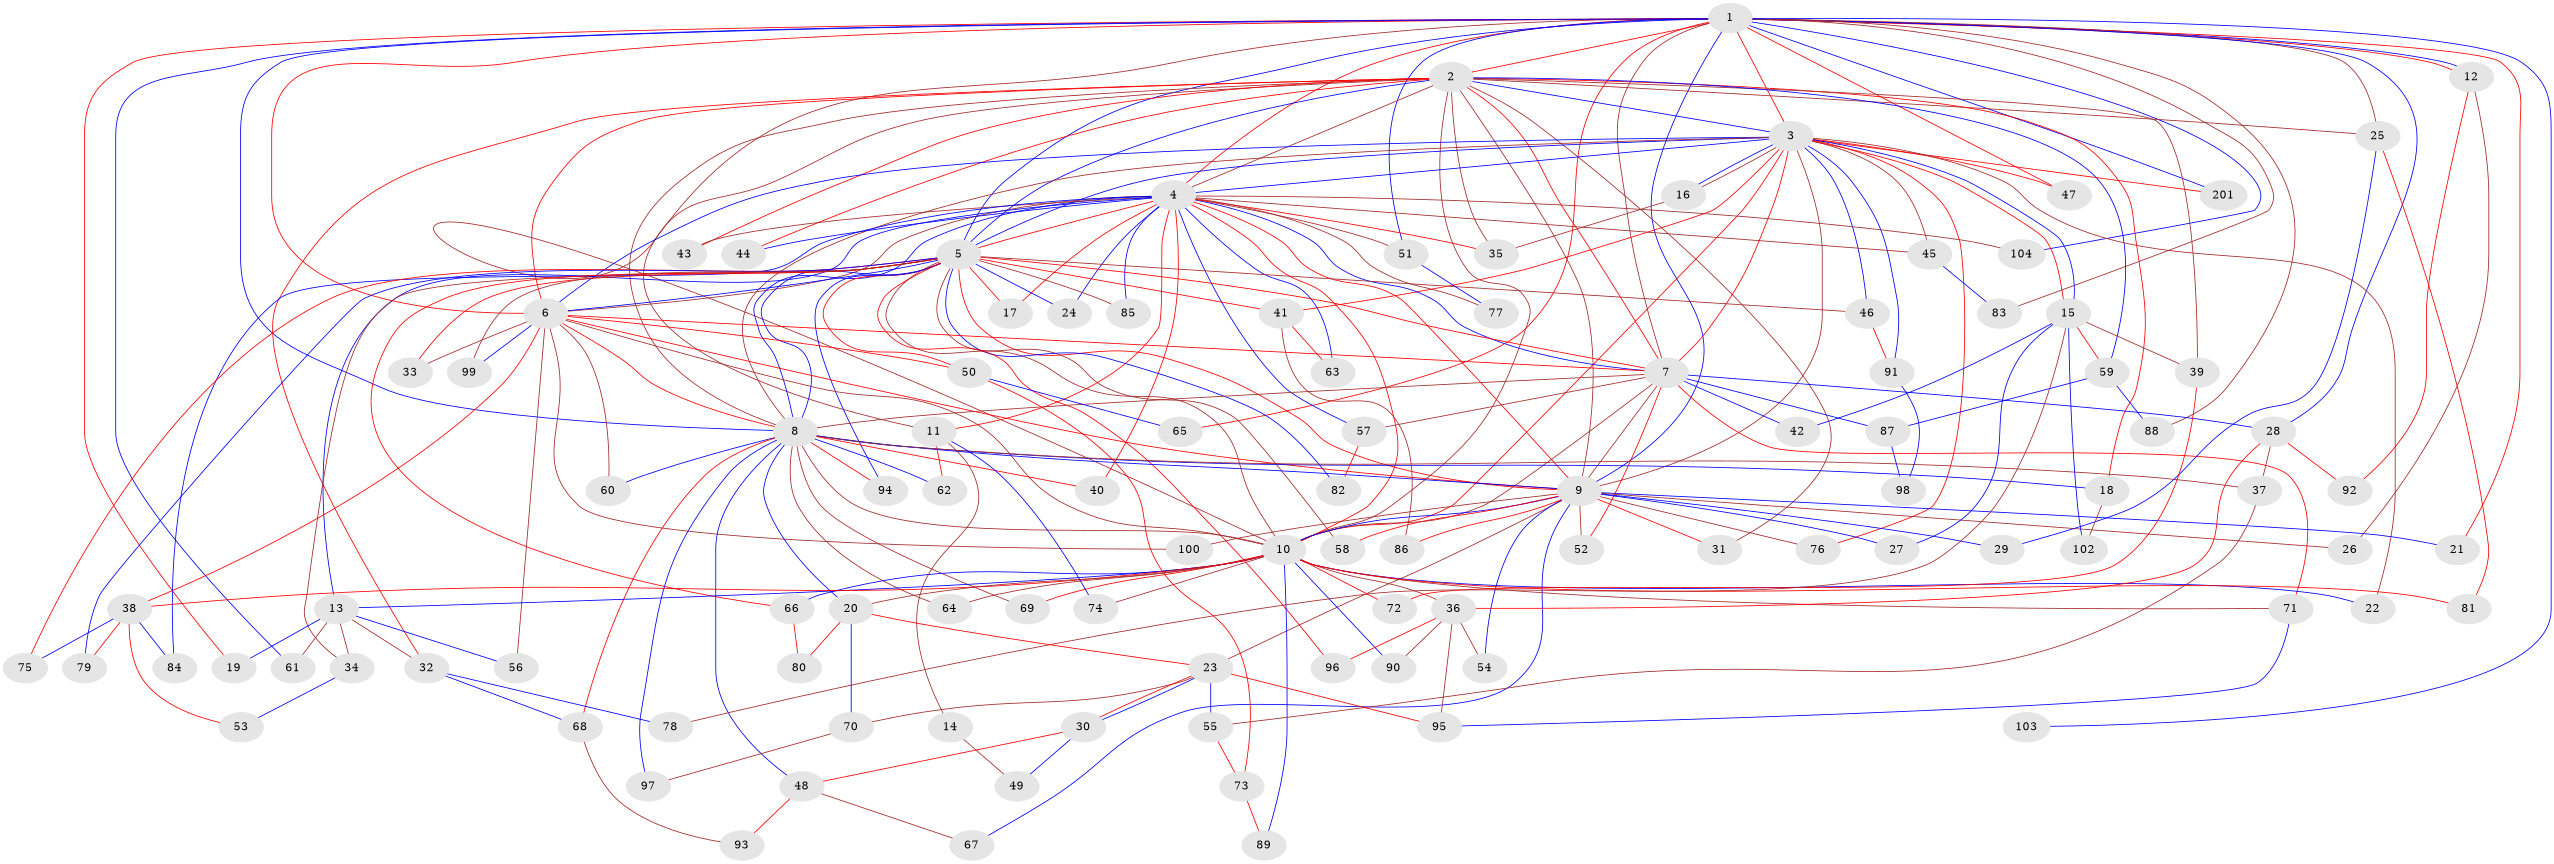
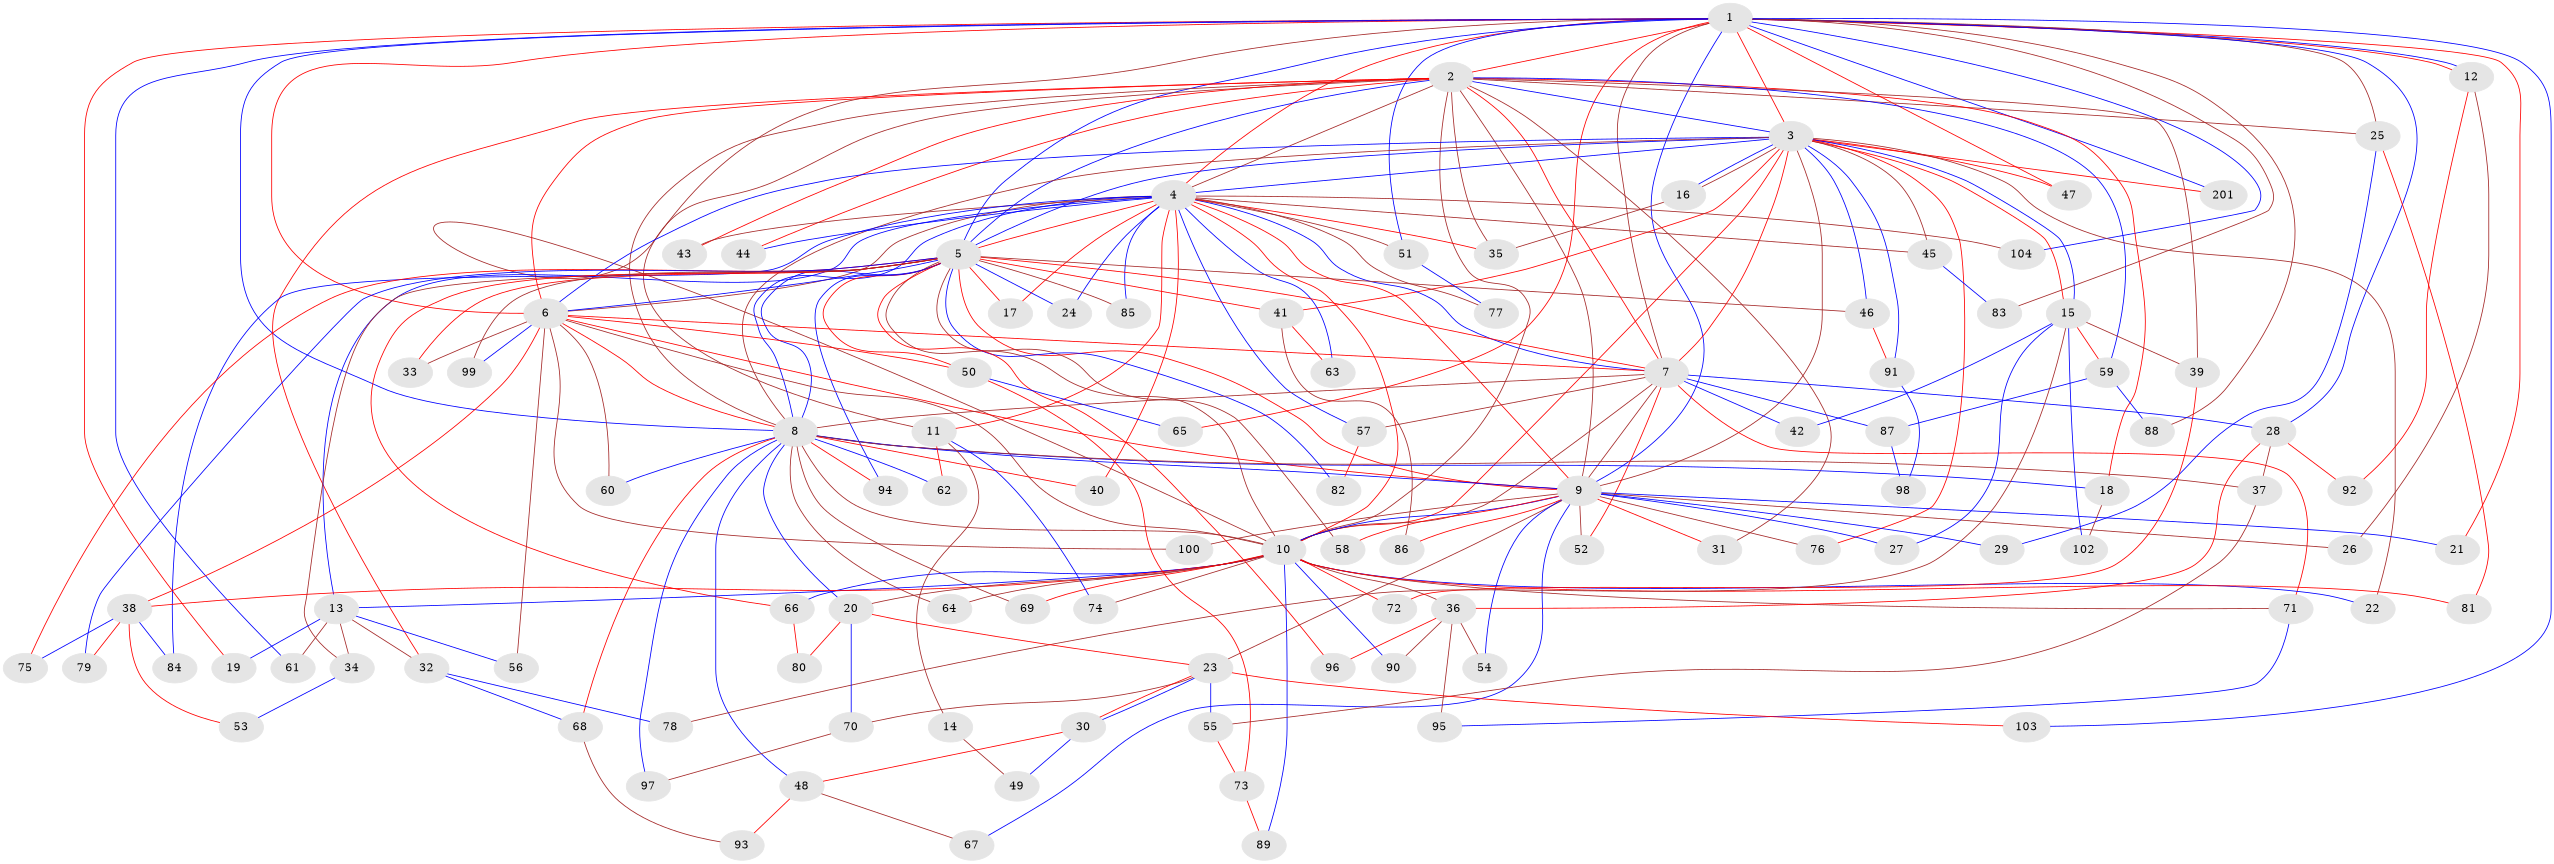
edge "23" -- "95": now "23" -- "103"
